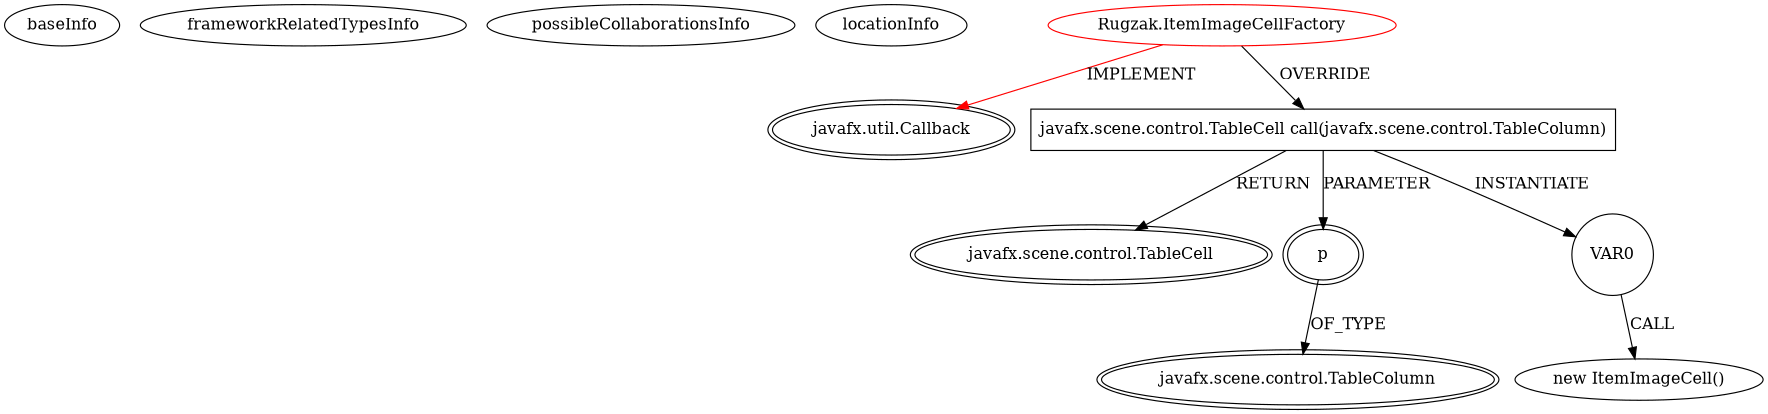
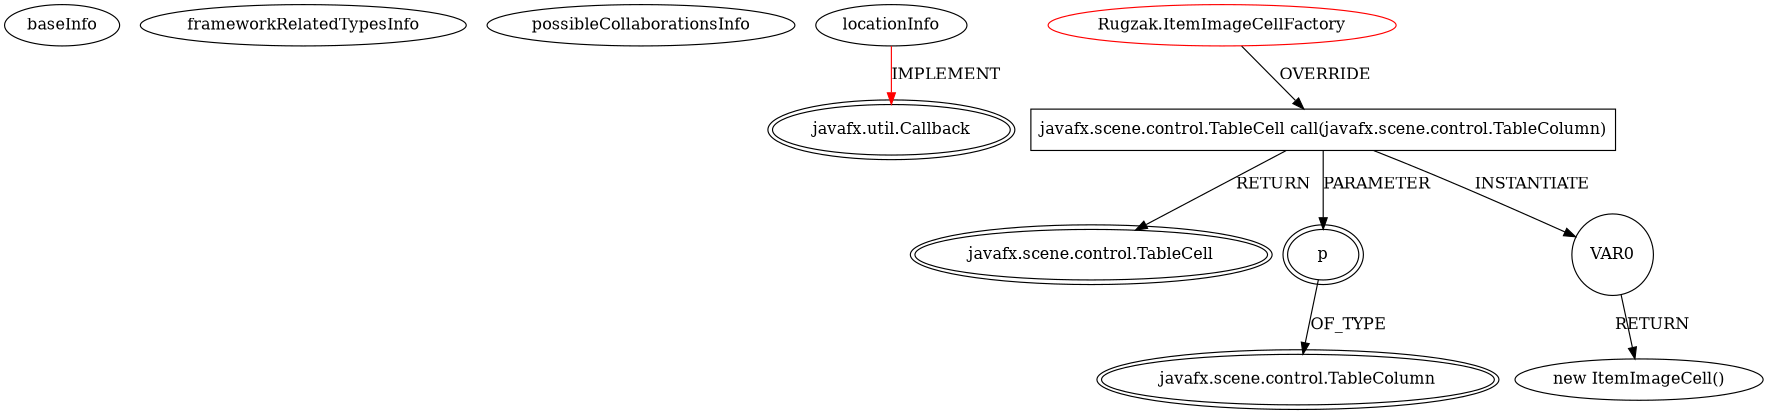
edge "Rugzak.ItemImageCellFactory" -> "javafx.util.Callback": now "locationInfo" -> "javafx.util.Callback"
edge "VAR0" -> "new ItemImageCell()": label "CALL" -> "RETURN"
